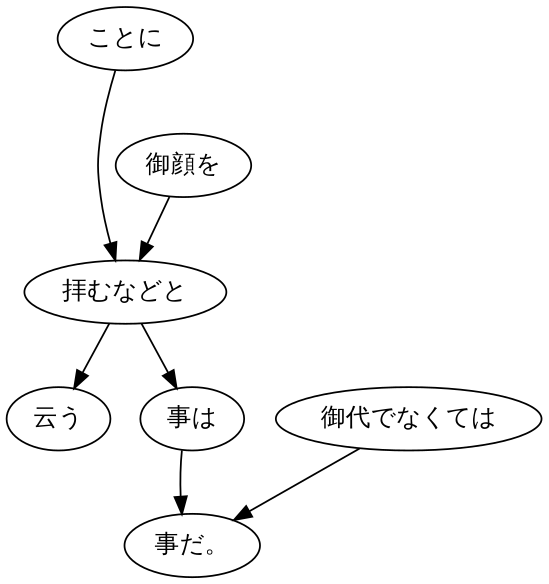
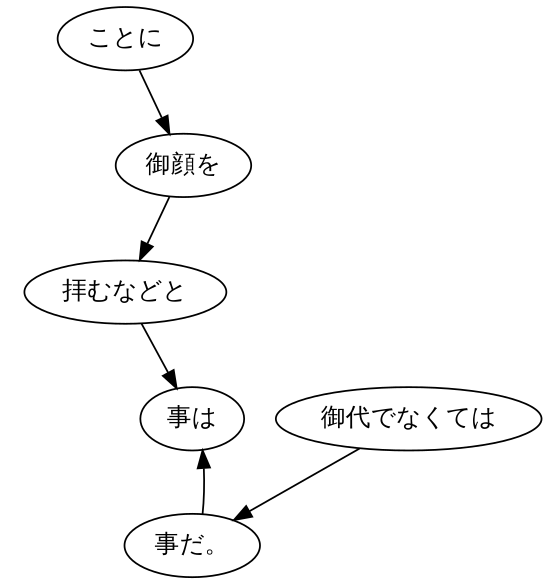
edge "ことに" -> "拝むなどと": now "ことに" -> "御顔を"
node "云う": removed
edge "事は" -> "事だ。": reversed
